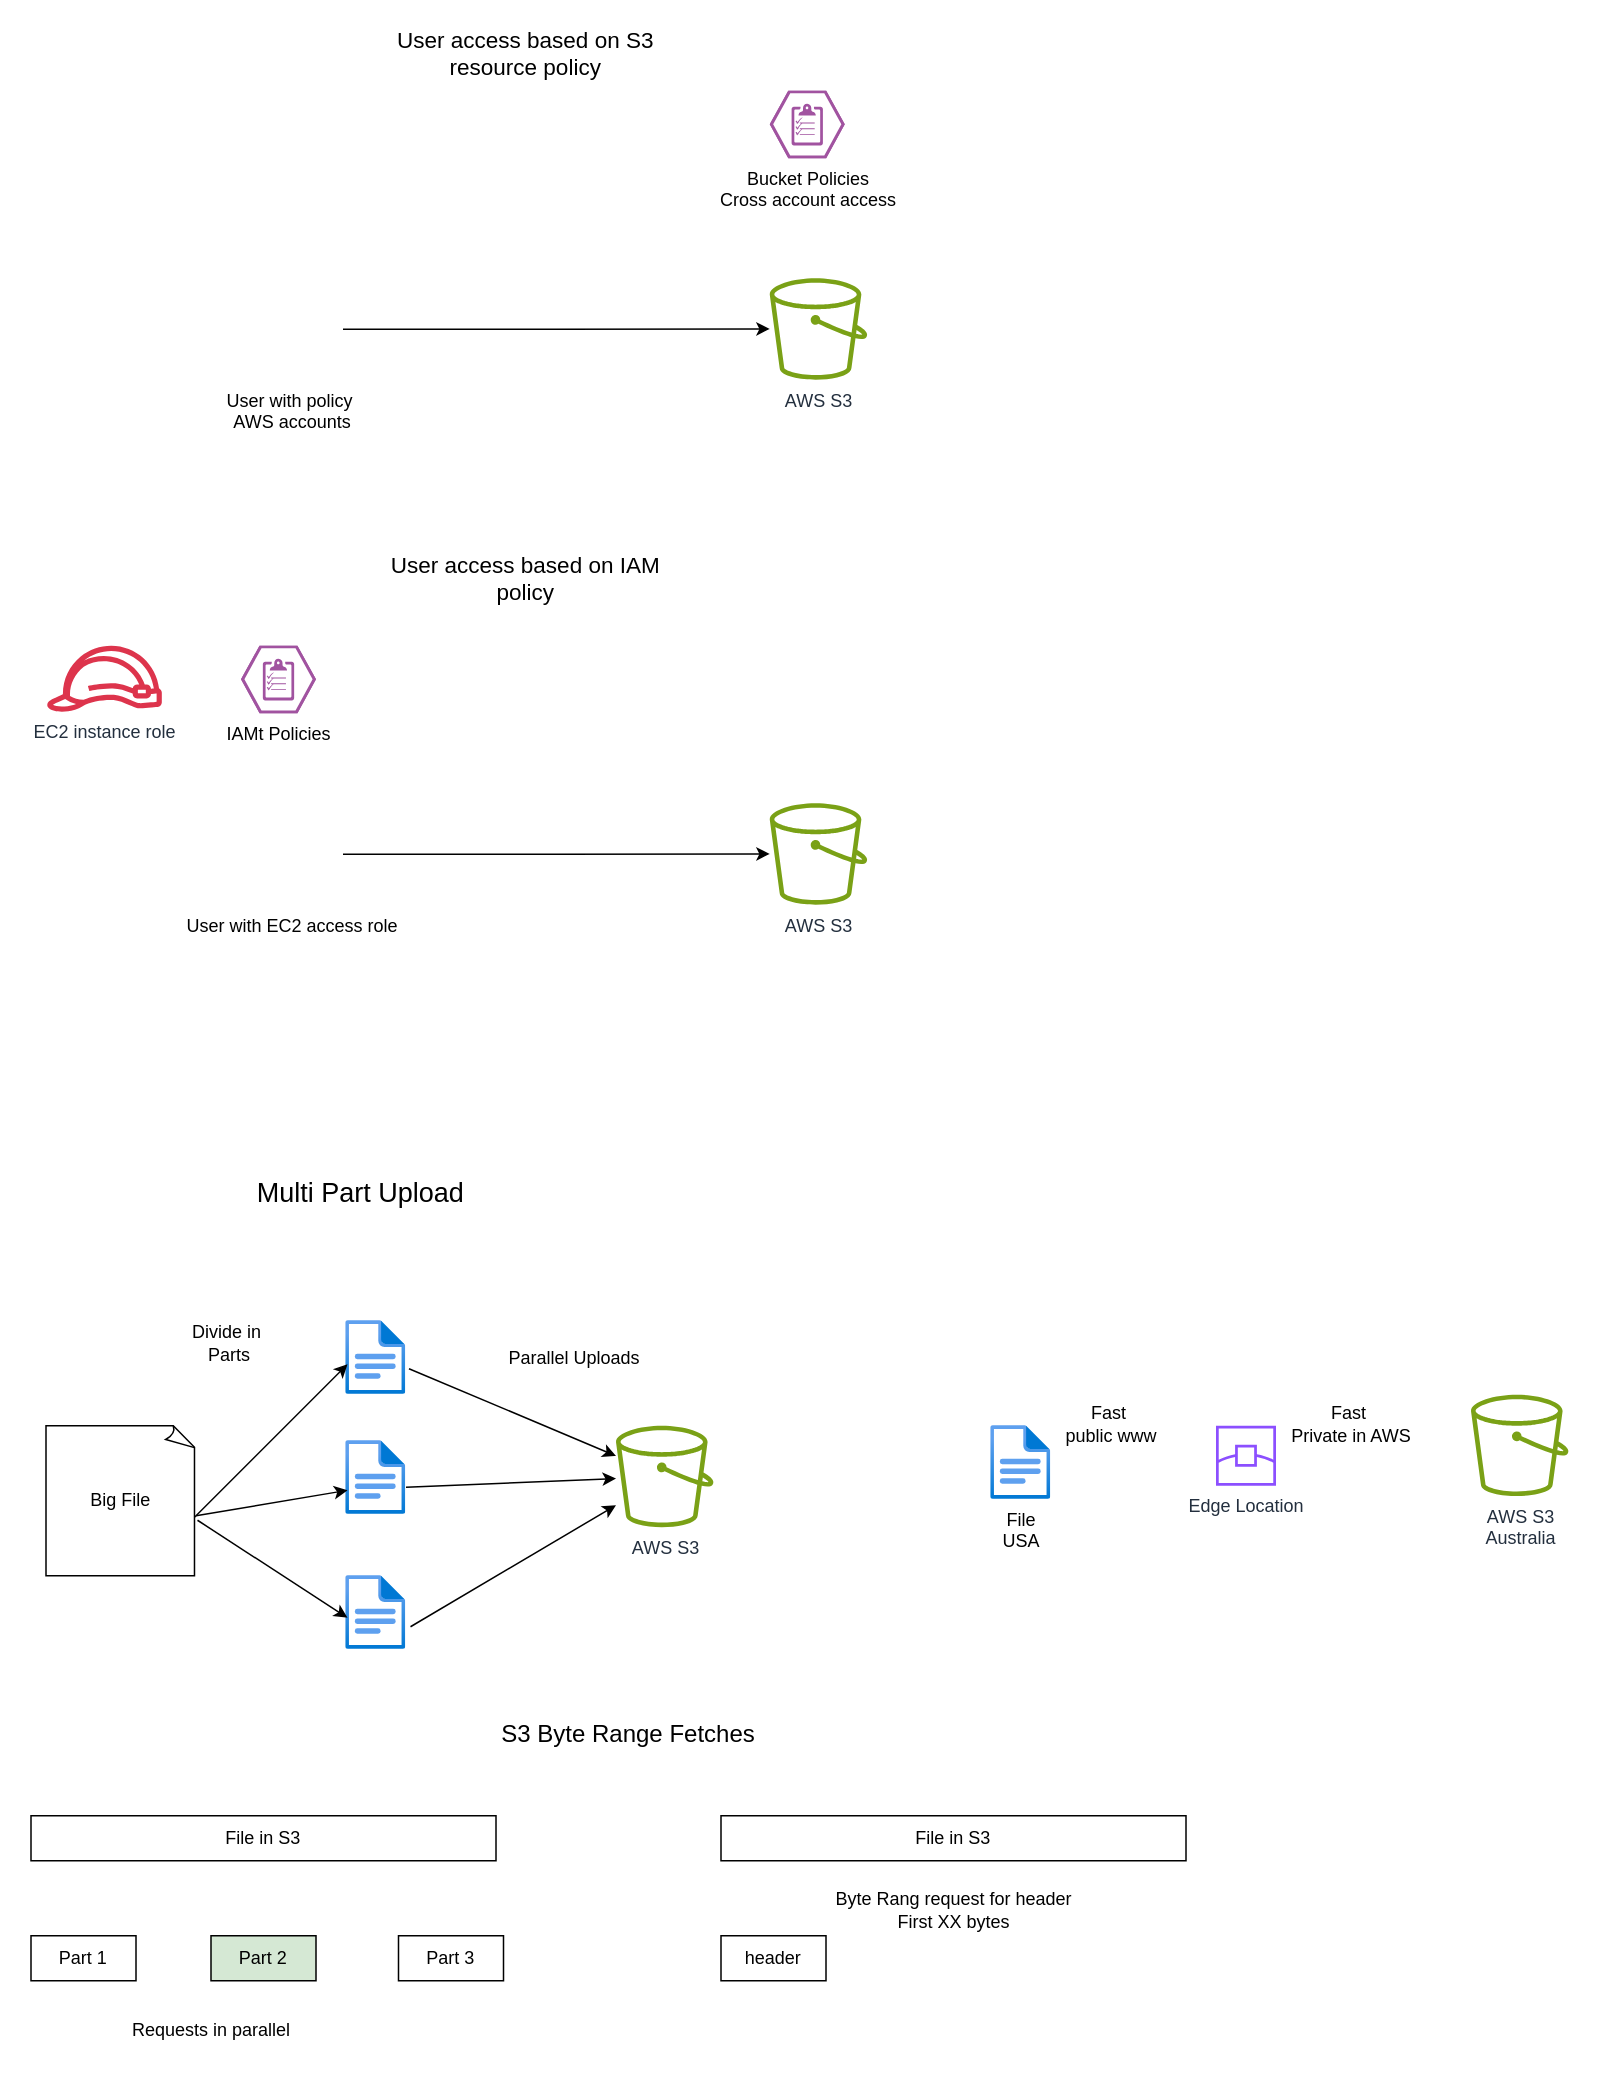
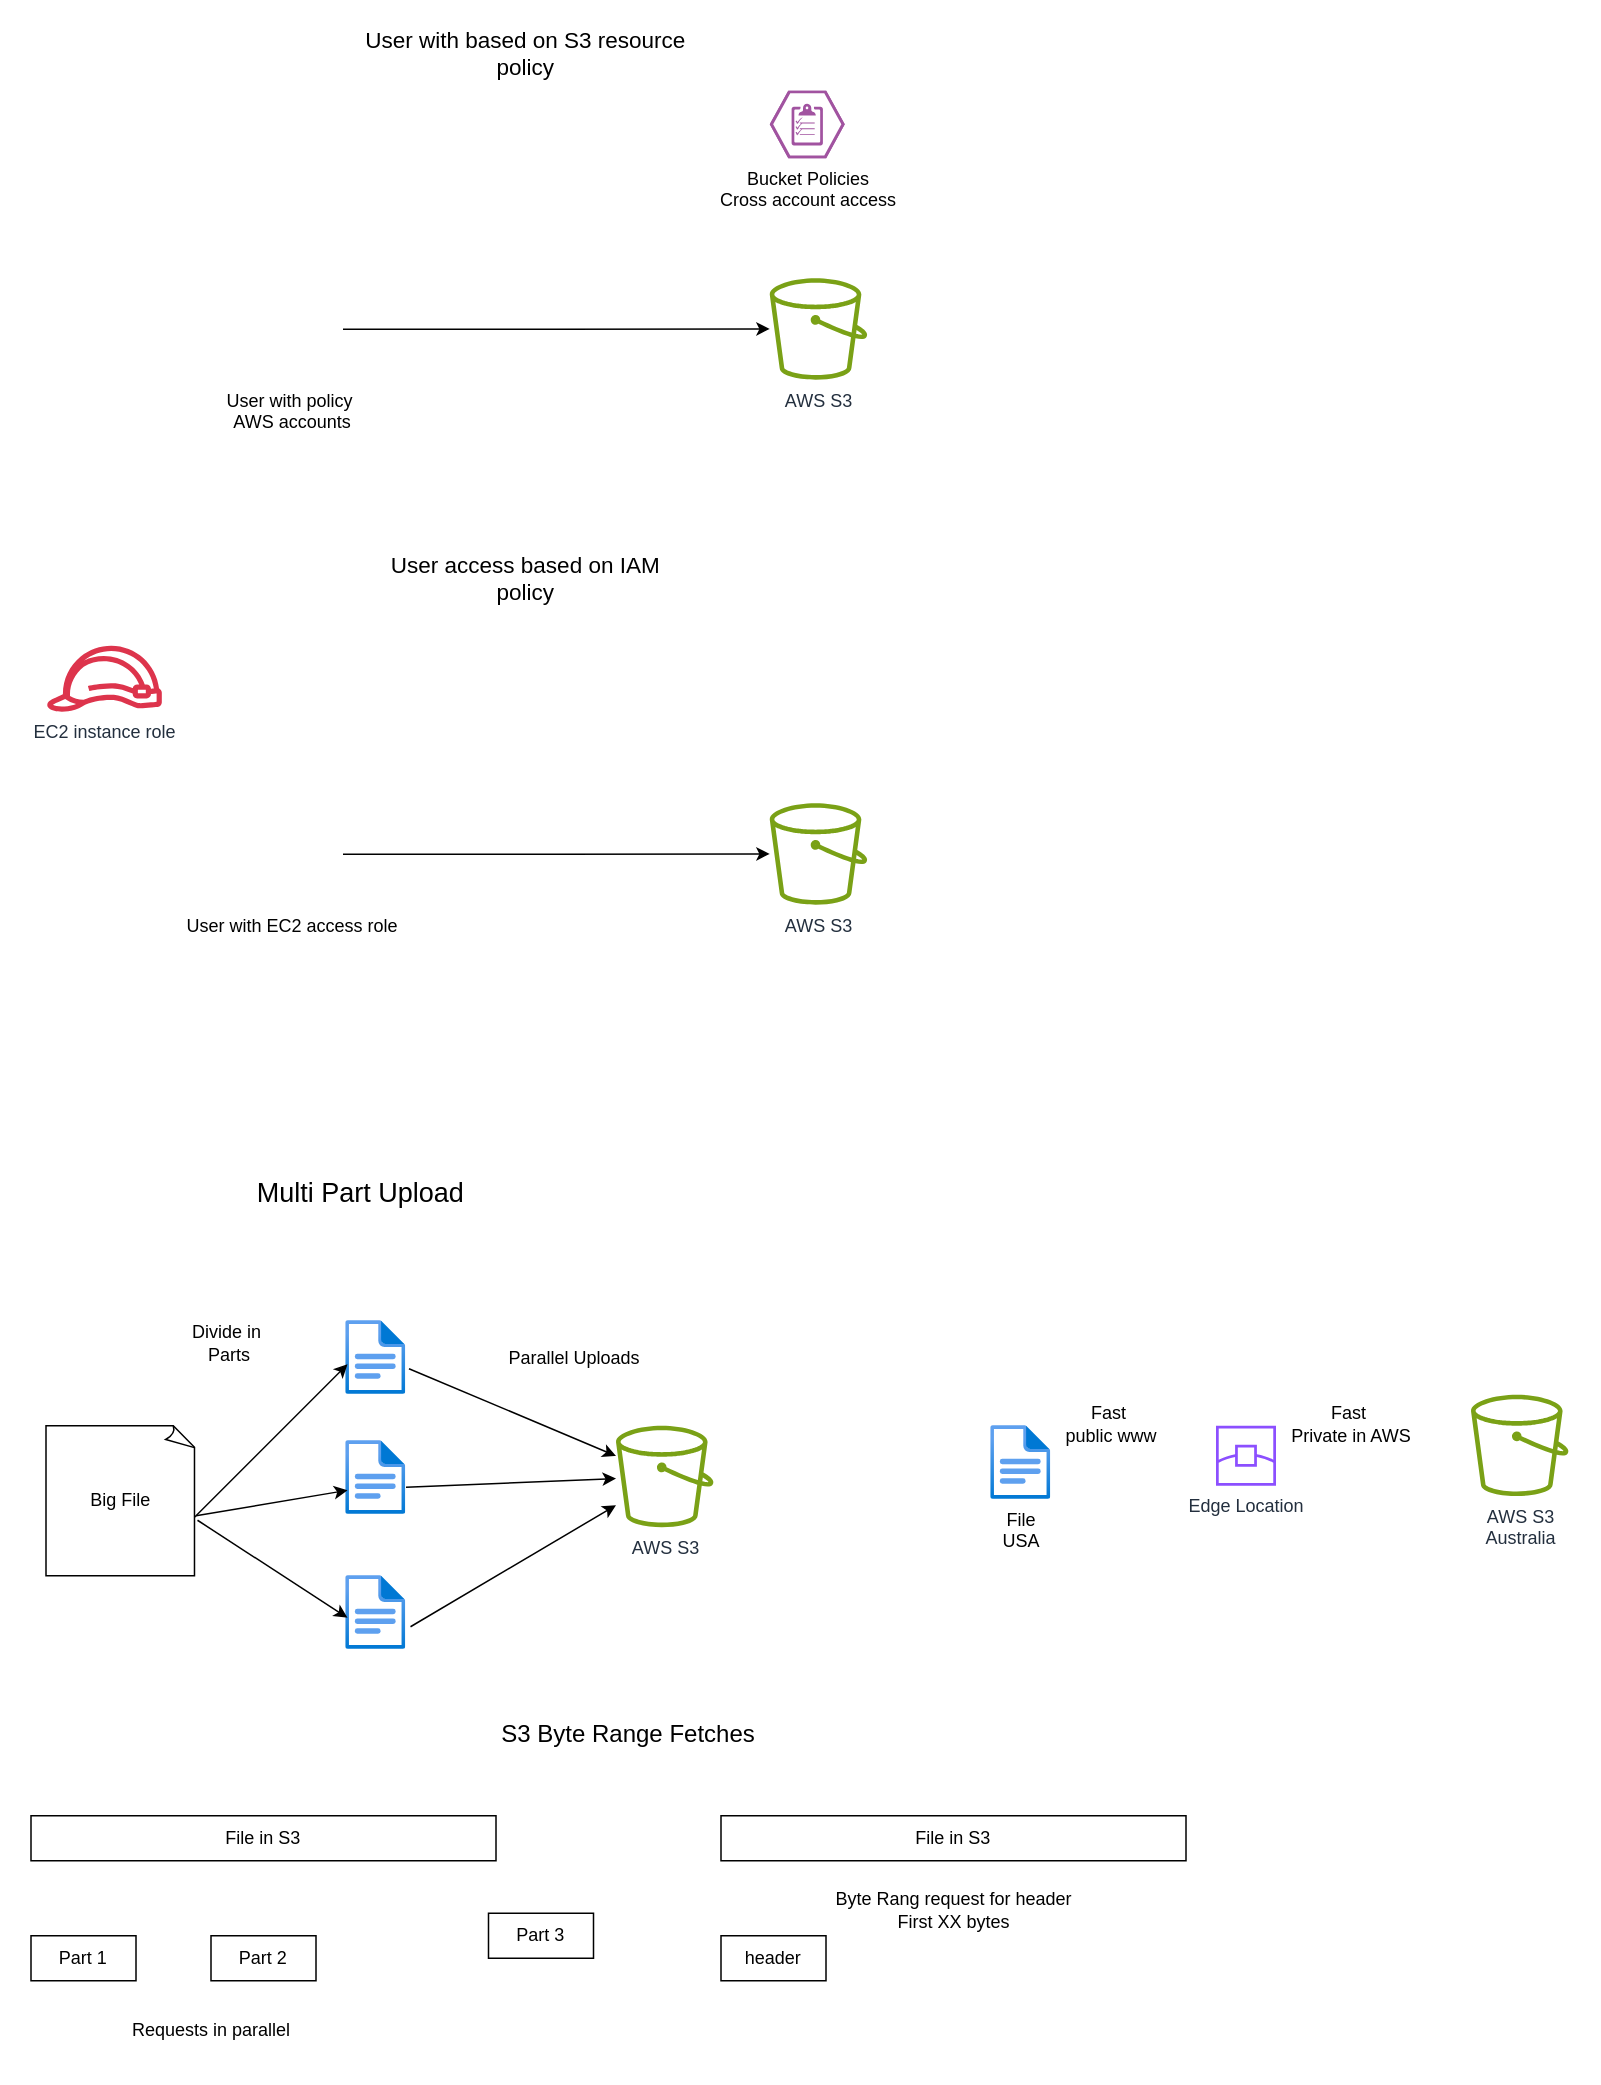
node "User access based on S3 resource policy": label "User access based on S3 resource policy" -> "User with based on S3 resource policy"
node "IAMt Policies": removed
node "Part 2": fillcolor #d5e8d4 -> #ffffff
node "Part 3": moved (451, 1958) -> (541, 1936)
